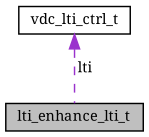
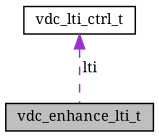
node "lti_enhance_lti_t": label "lti_enhance_lti_t" -> "vdc_enhance_lti_t"
